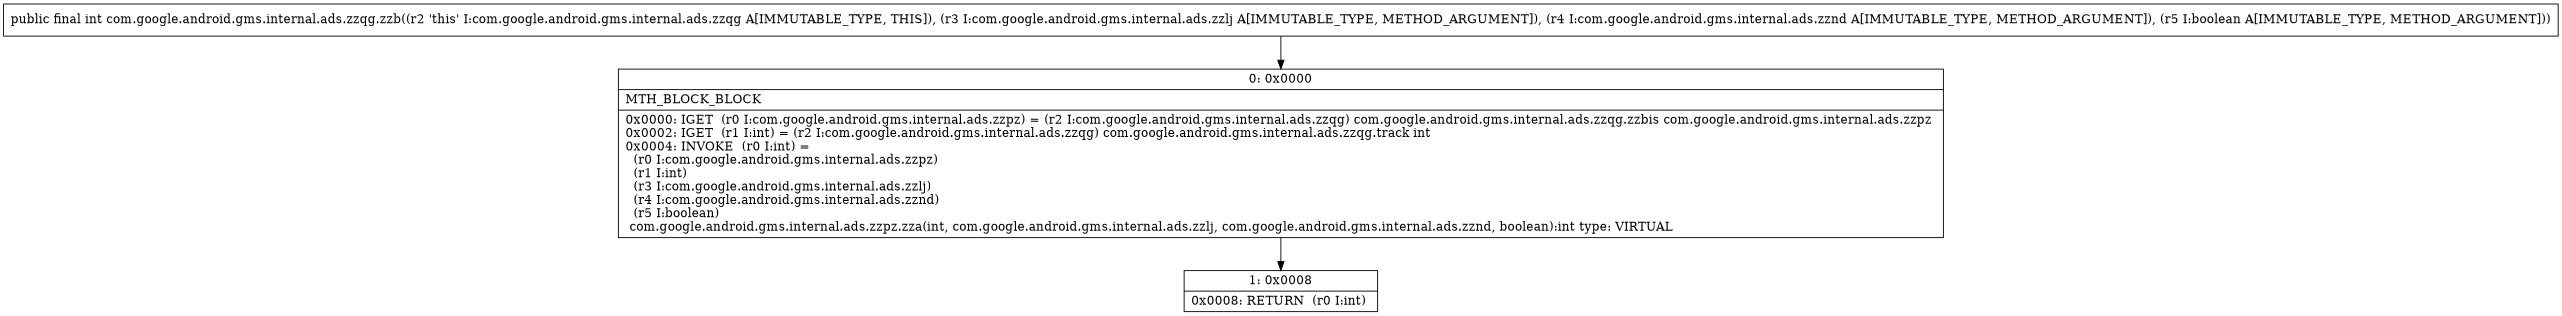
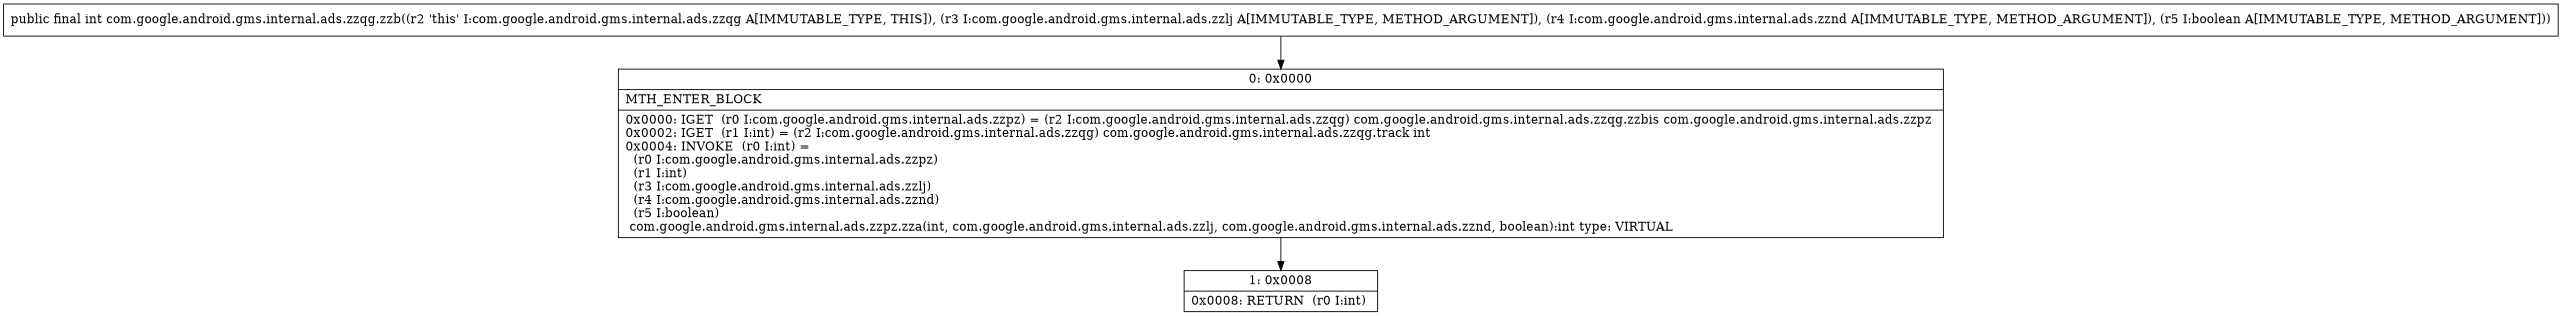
node "0: 0x0000": text "MTH_BLOCK_BLOCK" -> "MTH_ENTER_BLOCK"
